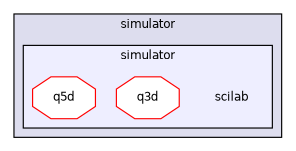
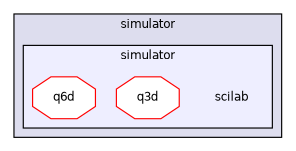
node "q5d": label "q5d" -> "q6d"
